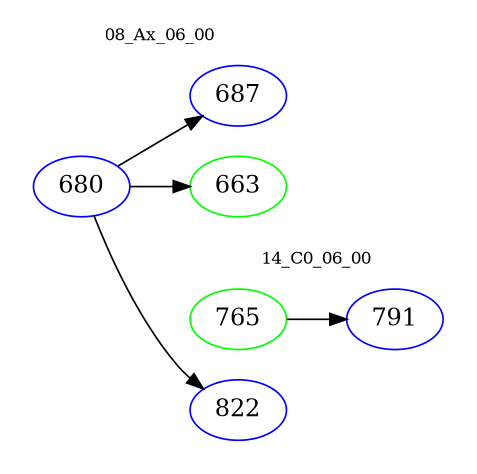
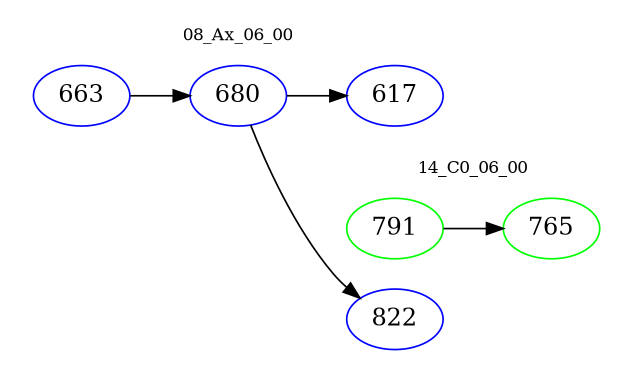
node "687": label "687" -> "617"
edge "680" -> "663": reversed
node "663": color green -> blue
edge "765" -> "791": reversed
node "791": color blue -> green
